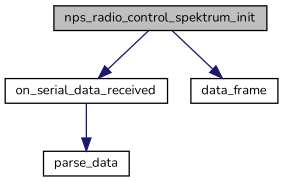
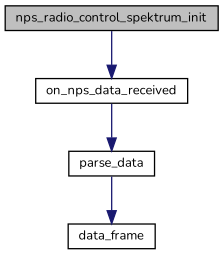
edge "nps_radio_control_spektrum_init" -> "data_frame": now "parse_data" -> "data_frame"
node "on_serial_data_received": label "on_serial_data_received" -> "on_nps_data_received"
